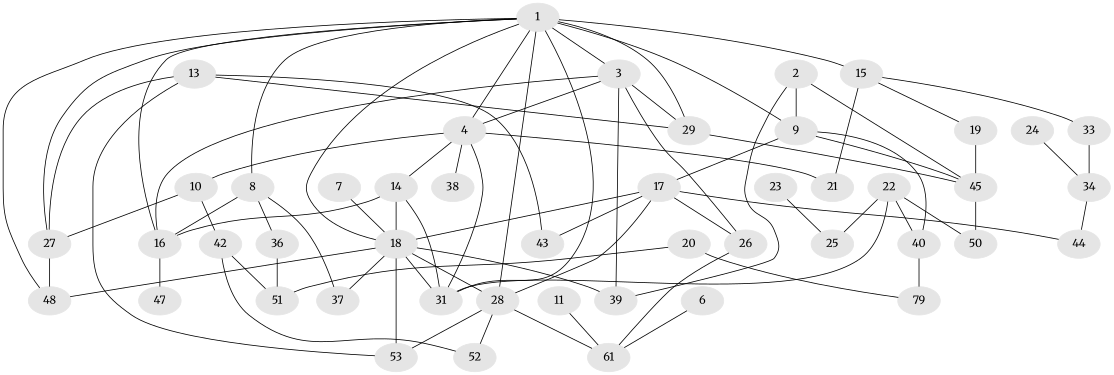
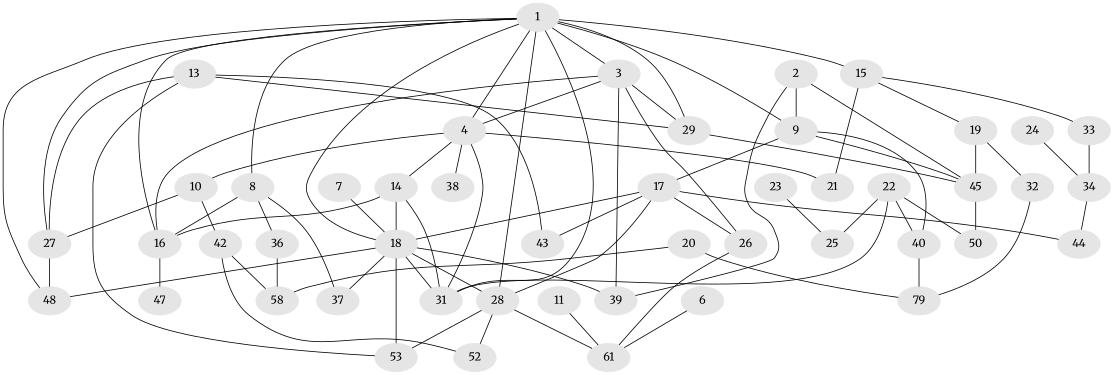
node "32": added
node "51": label "51" -> "58"
